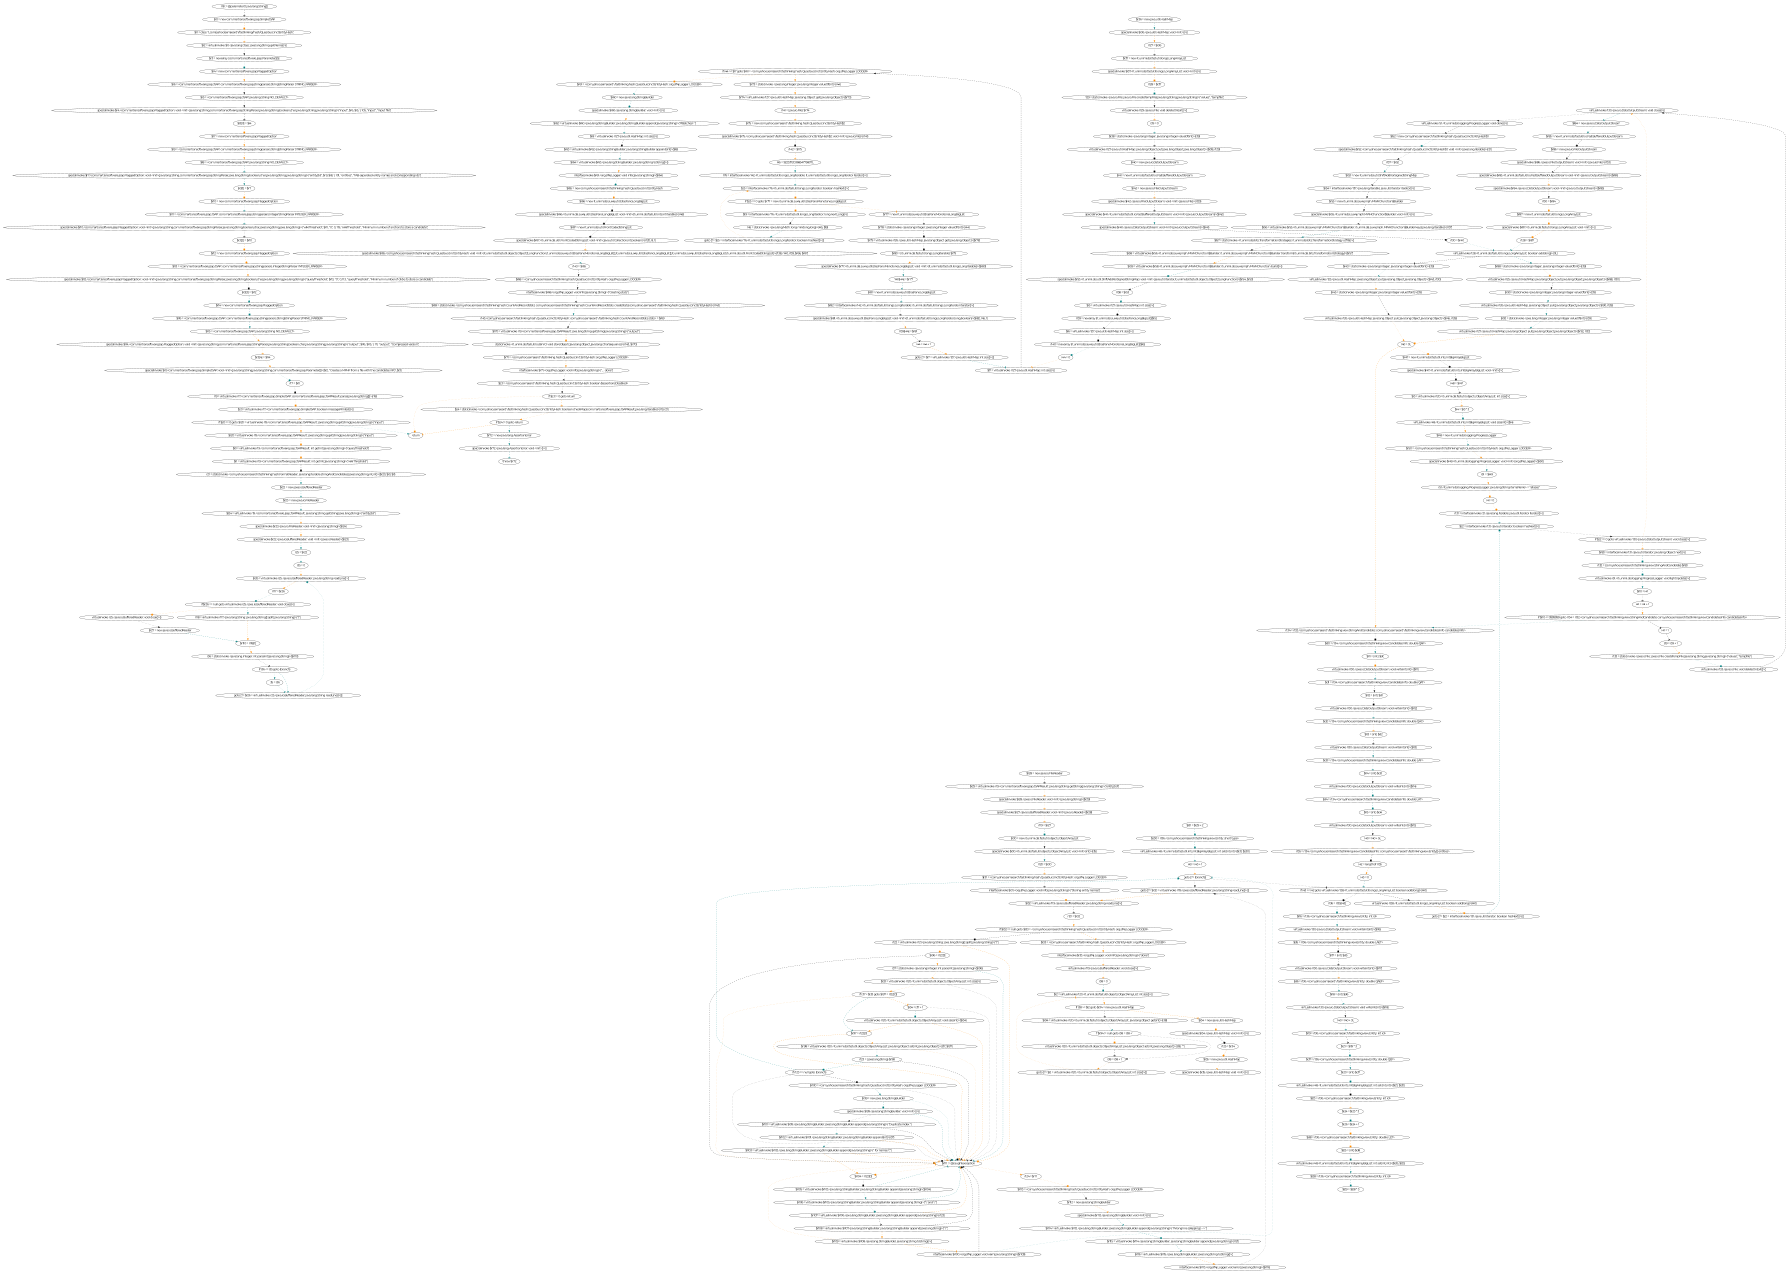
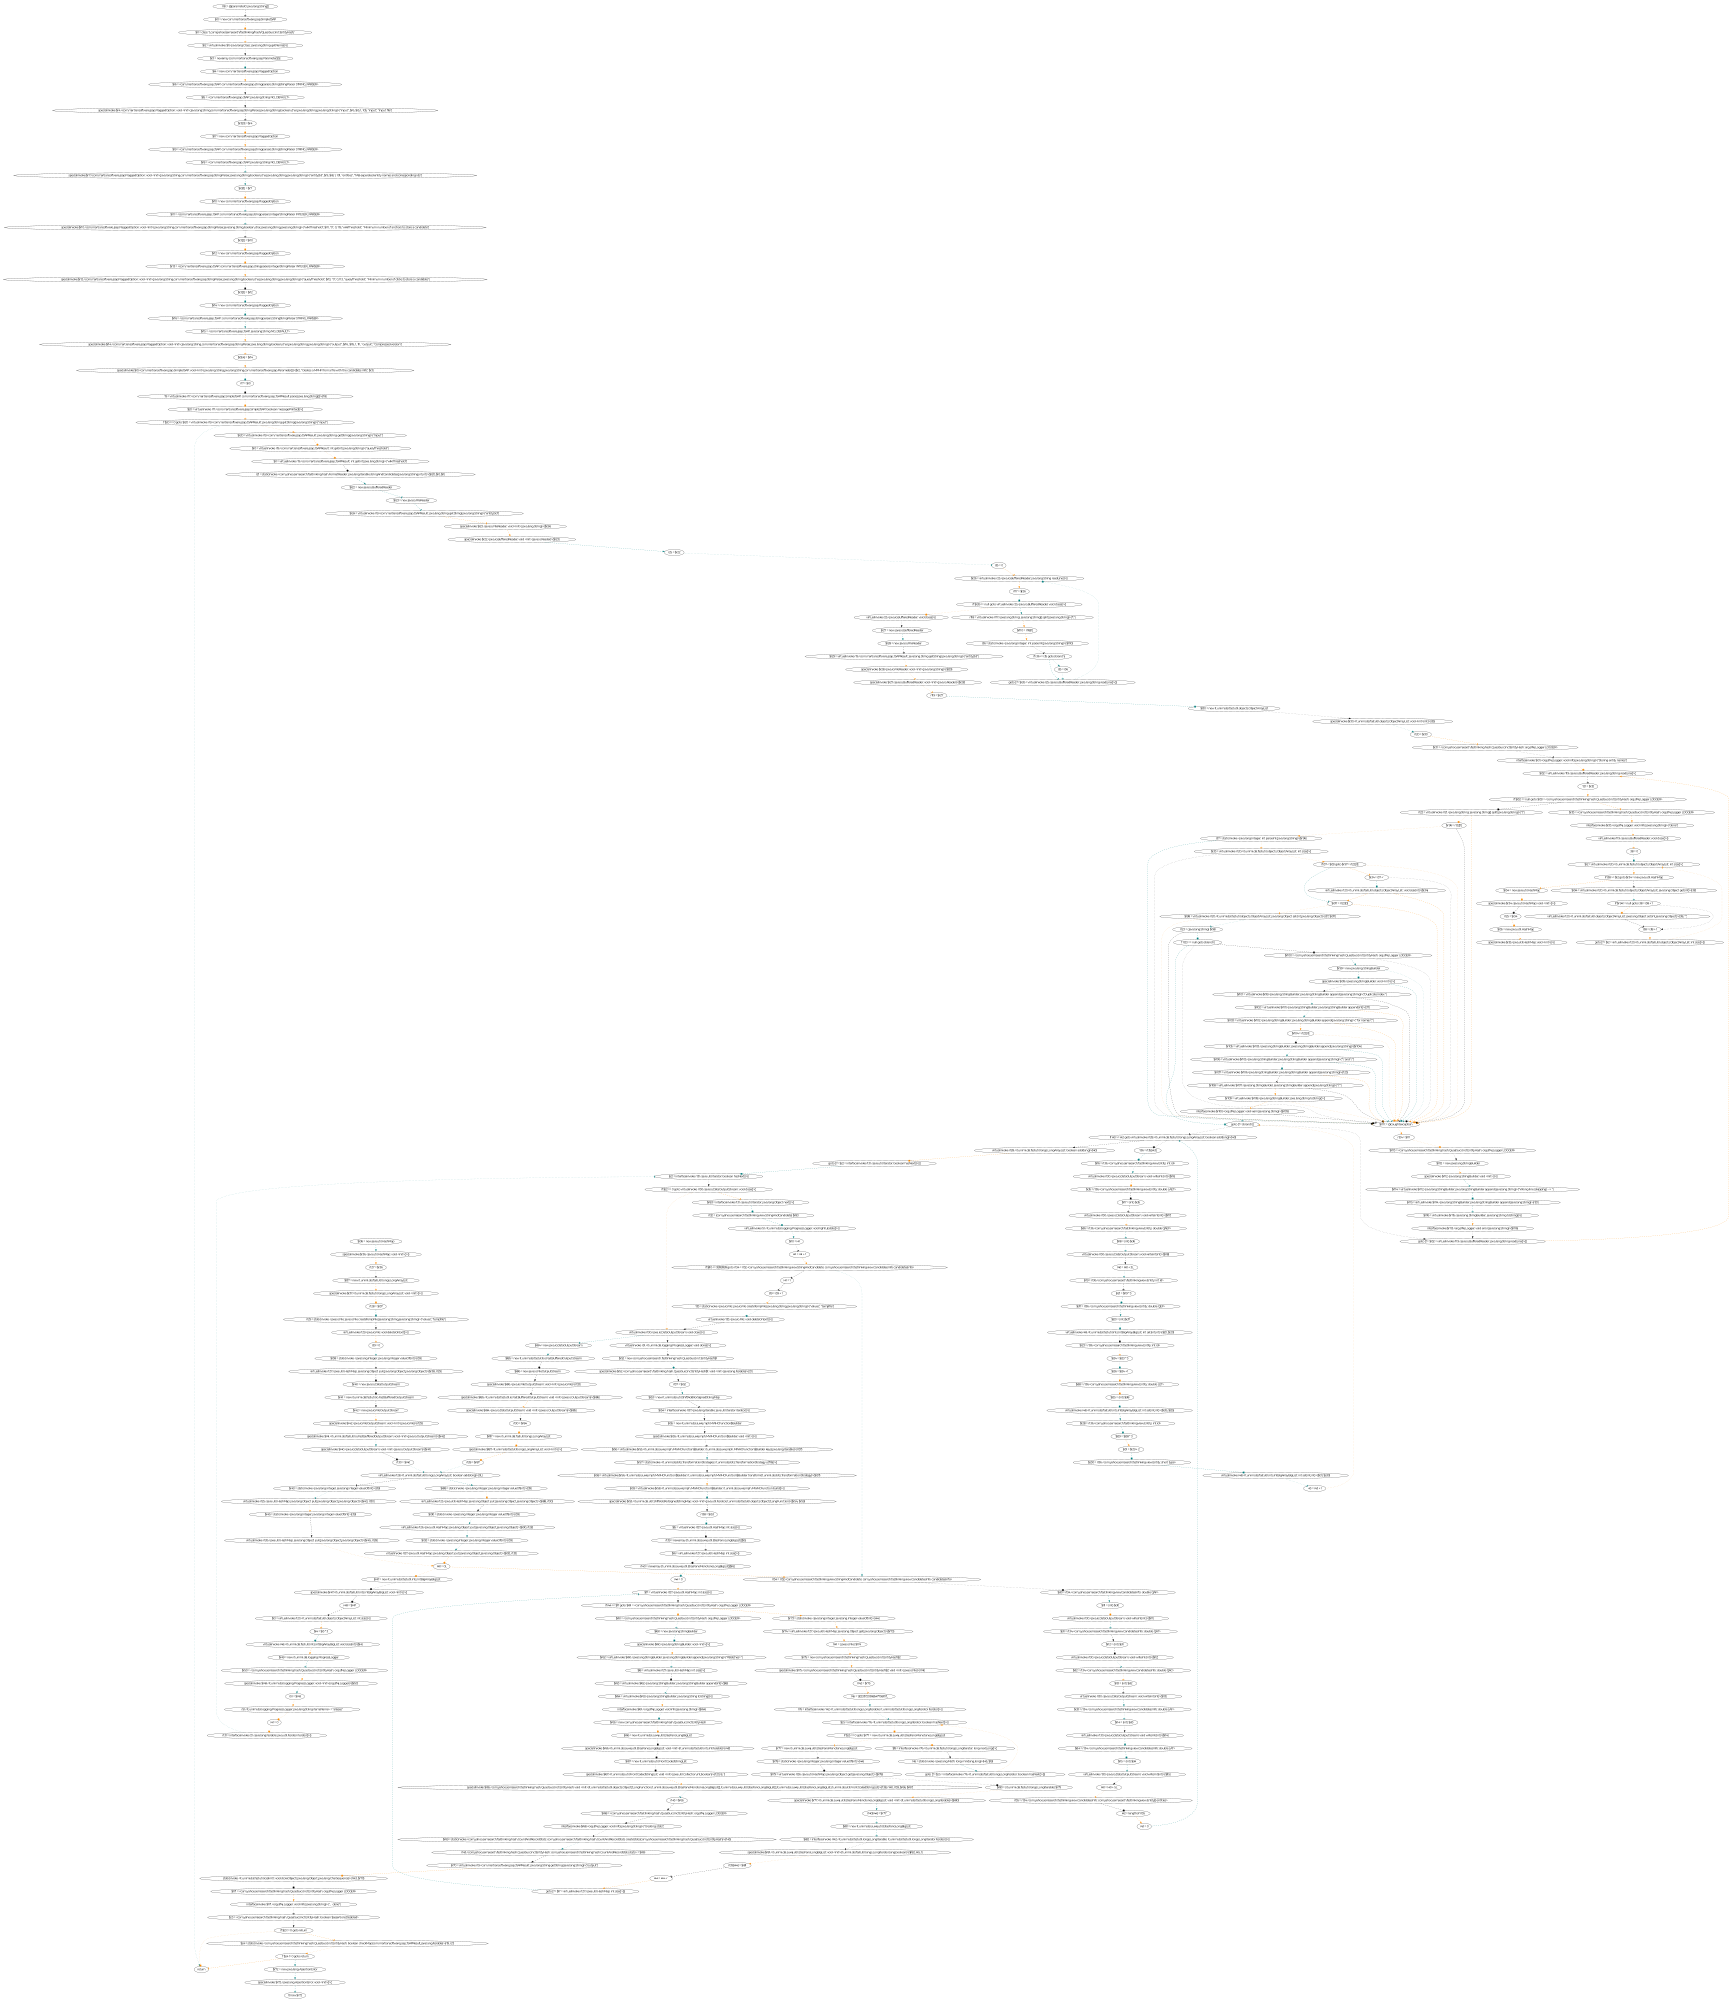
edge "$r27 = new java.io.BufferedReader" -> "$r110 = r118[1]": now "$r27 = new java.io.BufferedReader" -> "$r28 = new java.io.FileReader"
edge "$r111 := @caughtexception" -> "$r104 = r122[0]": reversed
edge "$i29 = $i28 * 3" -> "$i31 = $i29 + 2": added
